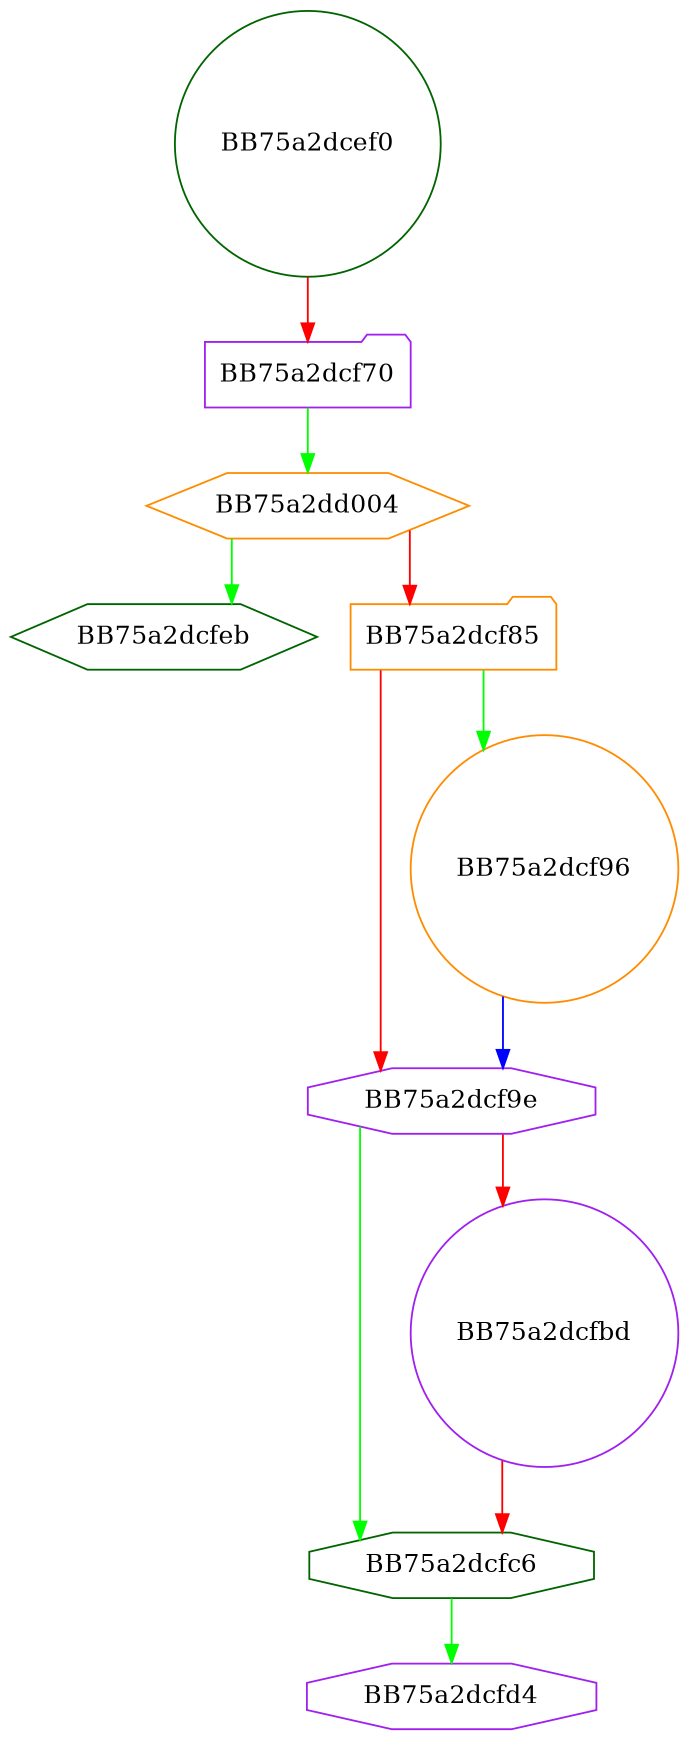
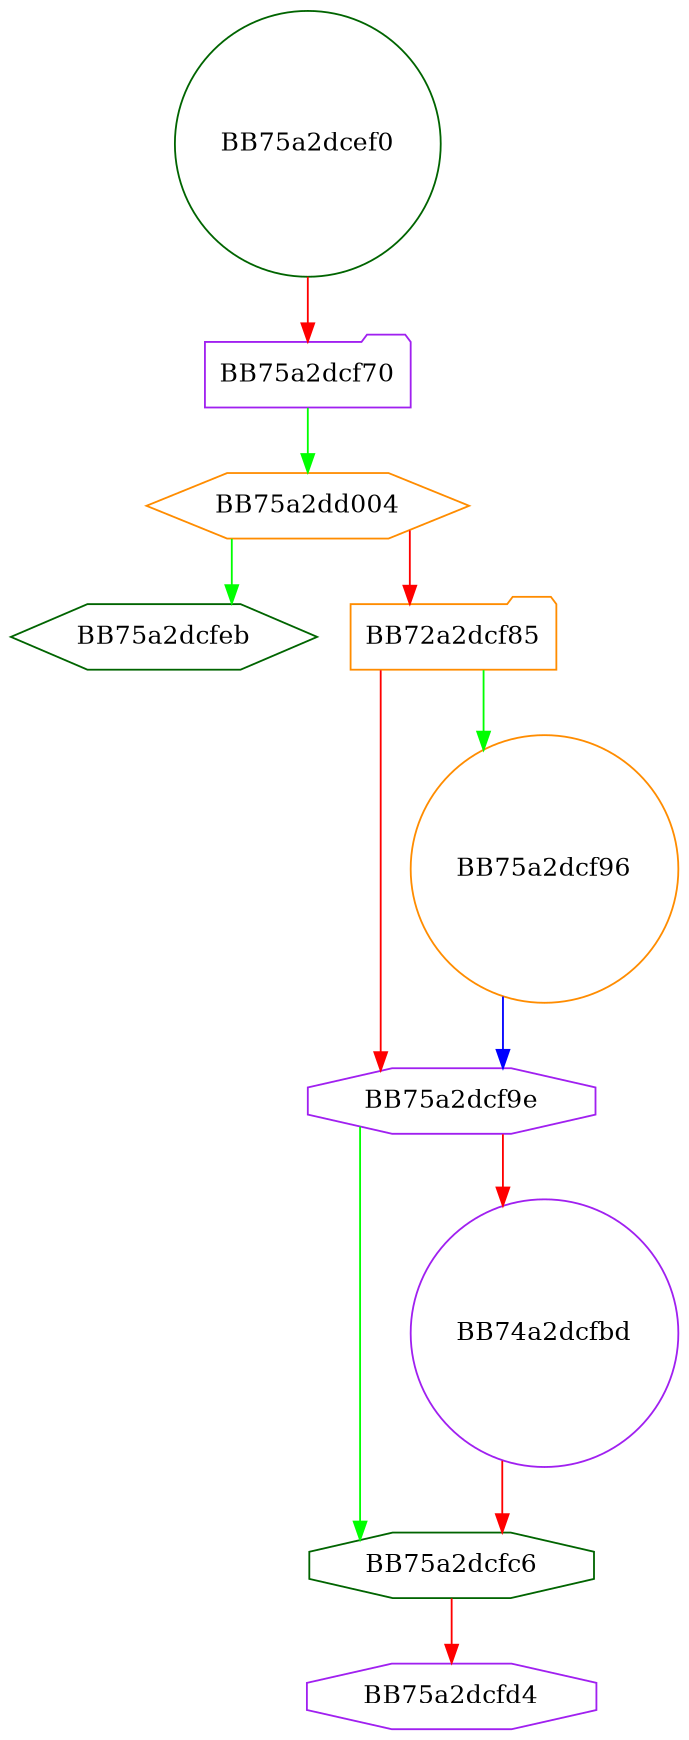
node "BB75a2dcf85": label "BB75a2dcf85" -> "BB72a2dcf85"
node "BB75a2dcfbd": label "BB75a2dcfbd" -> "BB74a2dcfbd"
edge "BB75a2dcfc6" -> "BB75a2dcfd4": color green -> red
